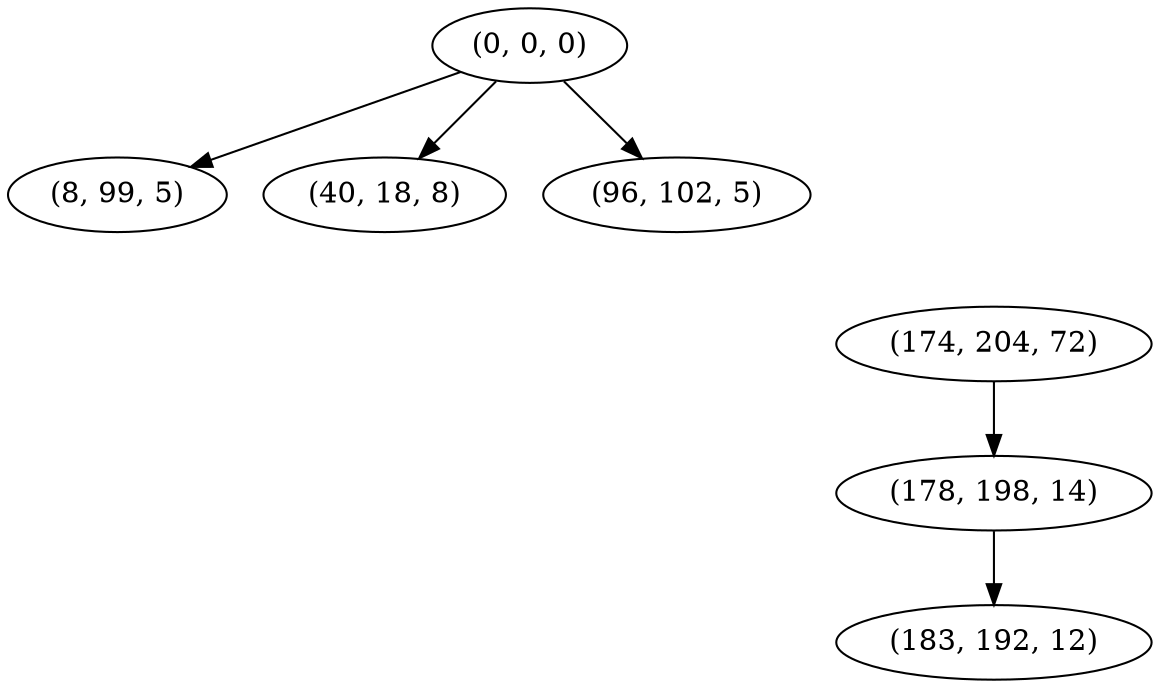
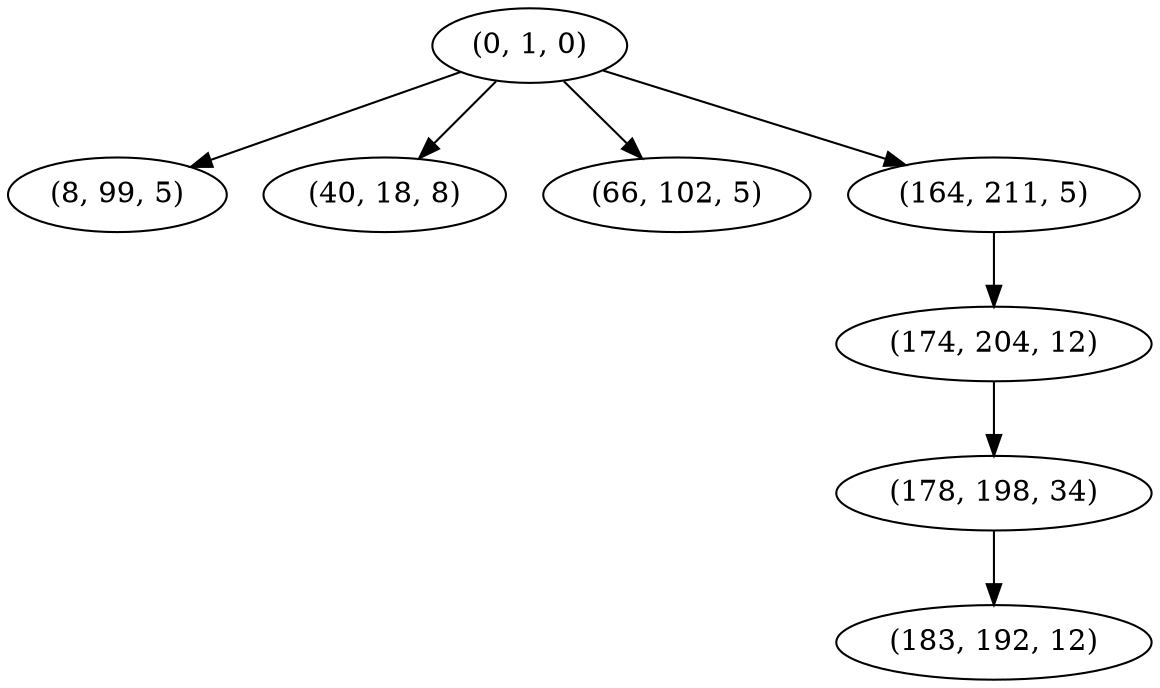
node "(0, 0, 0)": label "(0, 0, 0)" -> "(0, 1, 0)"
node "(96, 102, 5)": label "(96, 102, 5)" -> "(66, 102, 5)"
node "(164, 211, 5)": added
node "(174, 204, 72)": label "(174, 204, 72)" -> "(174, 204, 12)"
node "(178, 198, 14)": label "(178, 198, 14)" -> "(178, 198, 34)"
